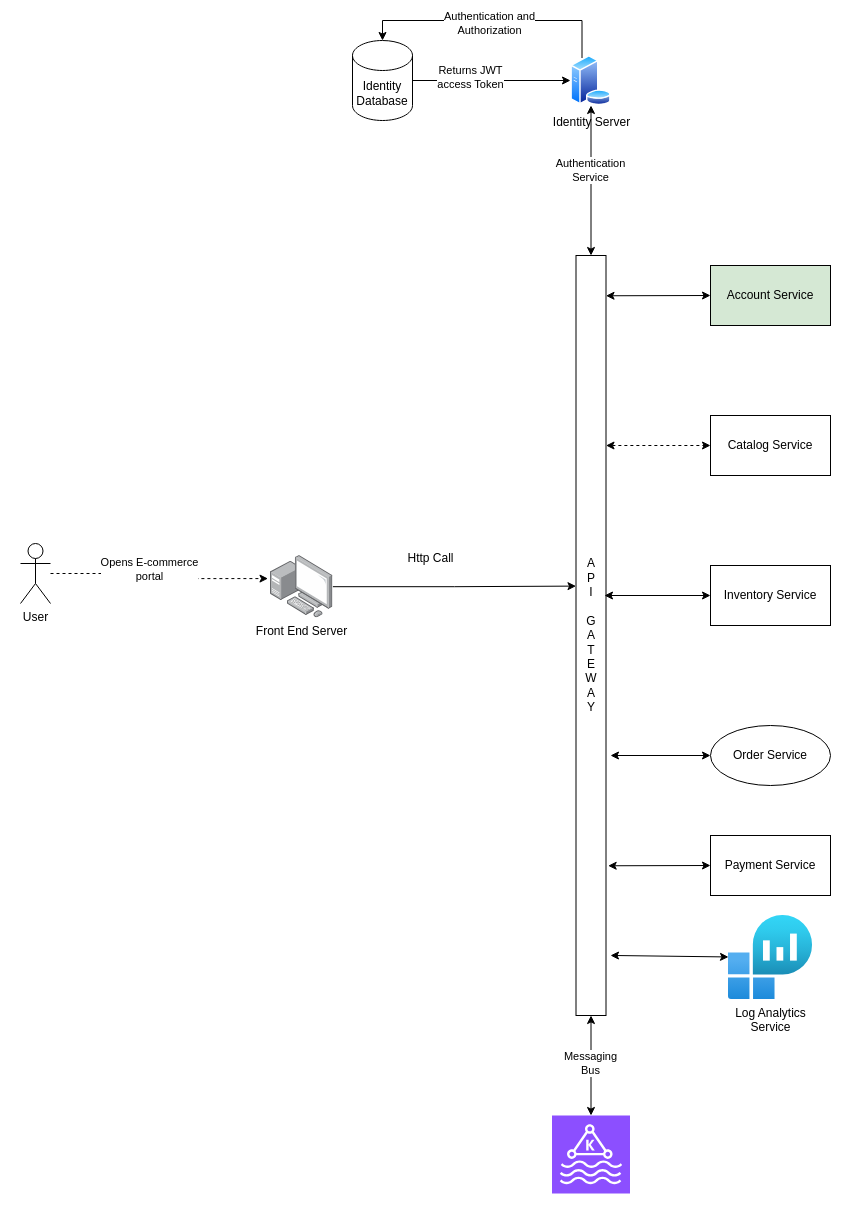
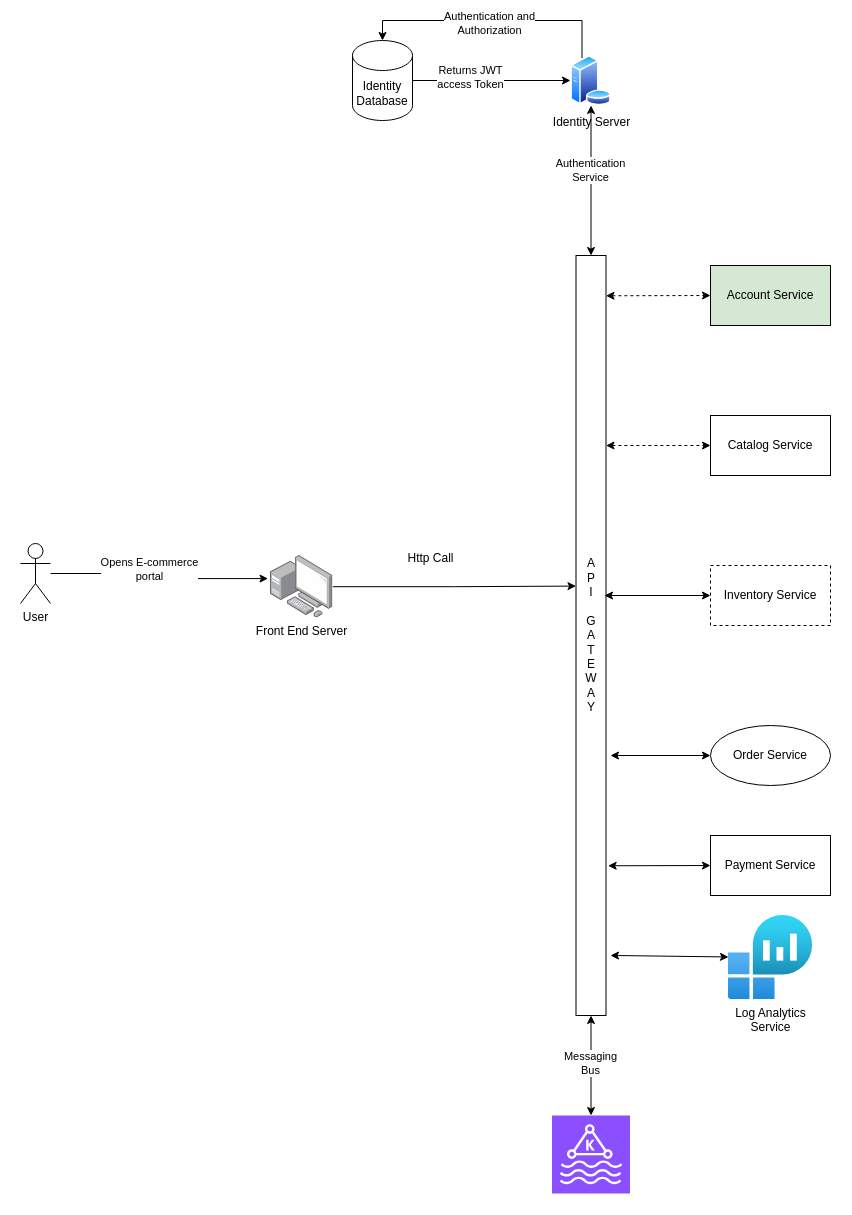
edge "Account Service" -- "A P I G A T E W A Y": style solid -> dashed
edge "User" -> "Front End Server": style dashed -> solid
node "Inventory Service": style solid -> dashed
